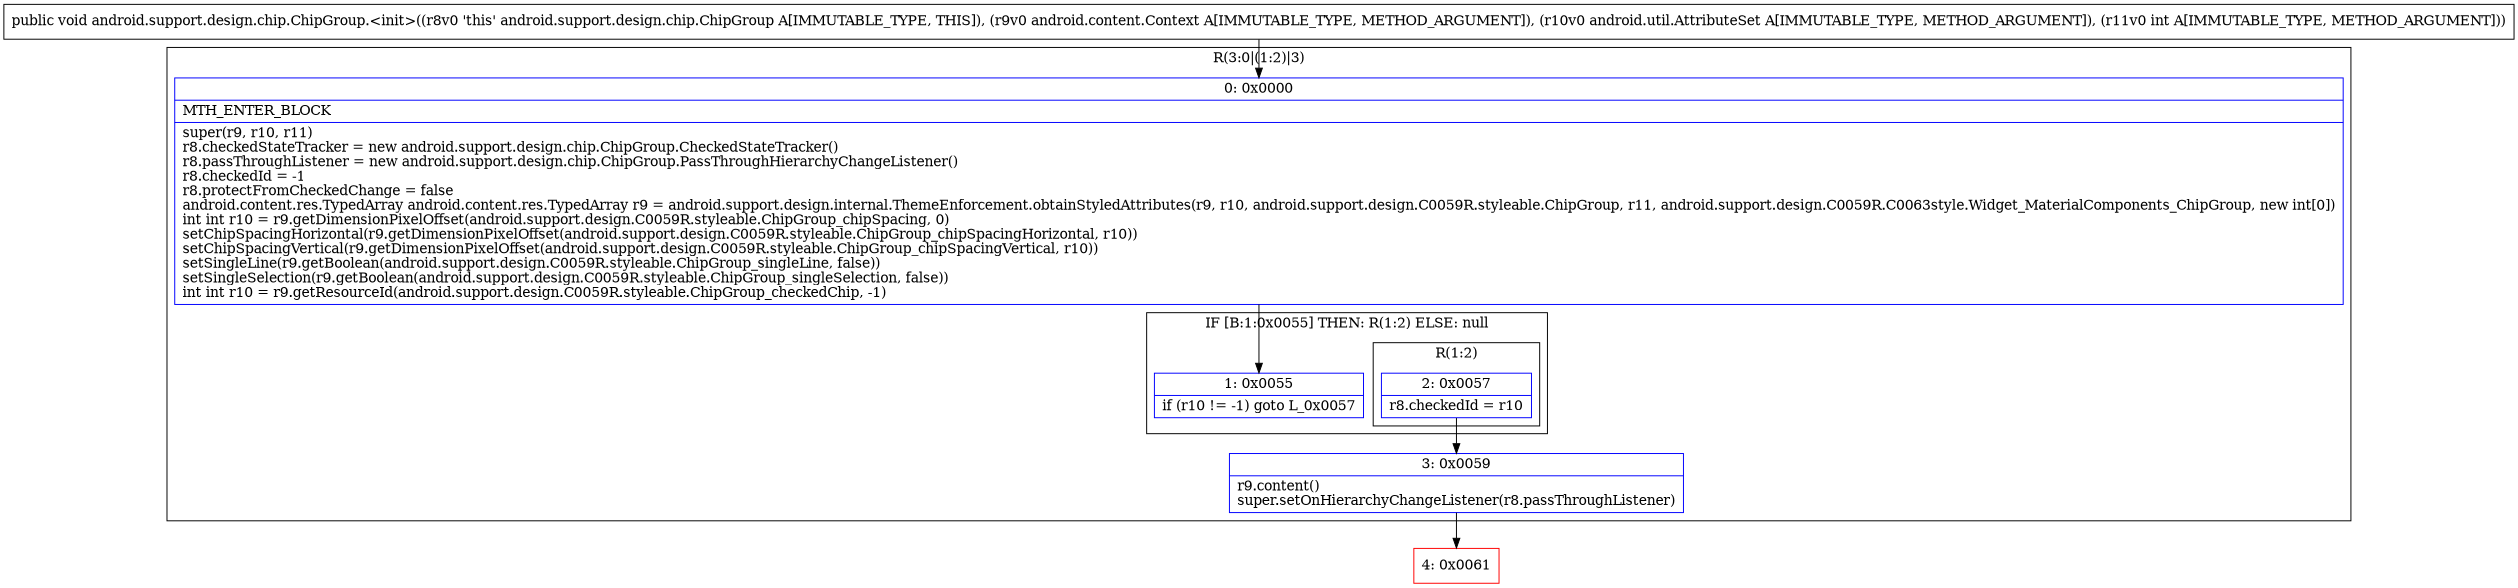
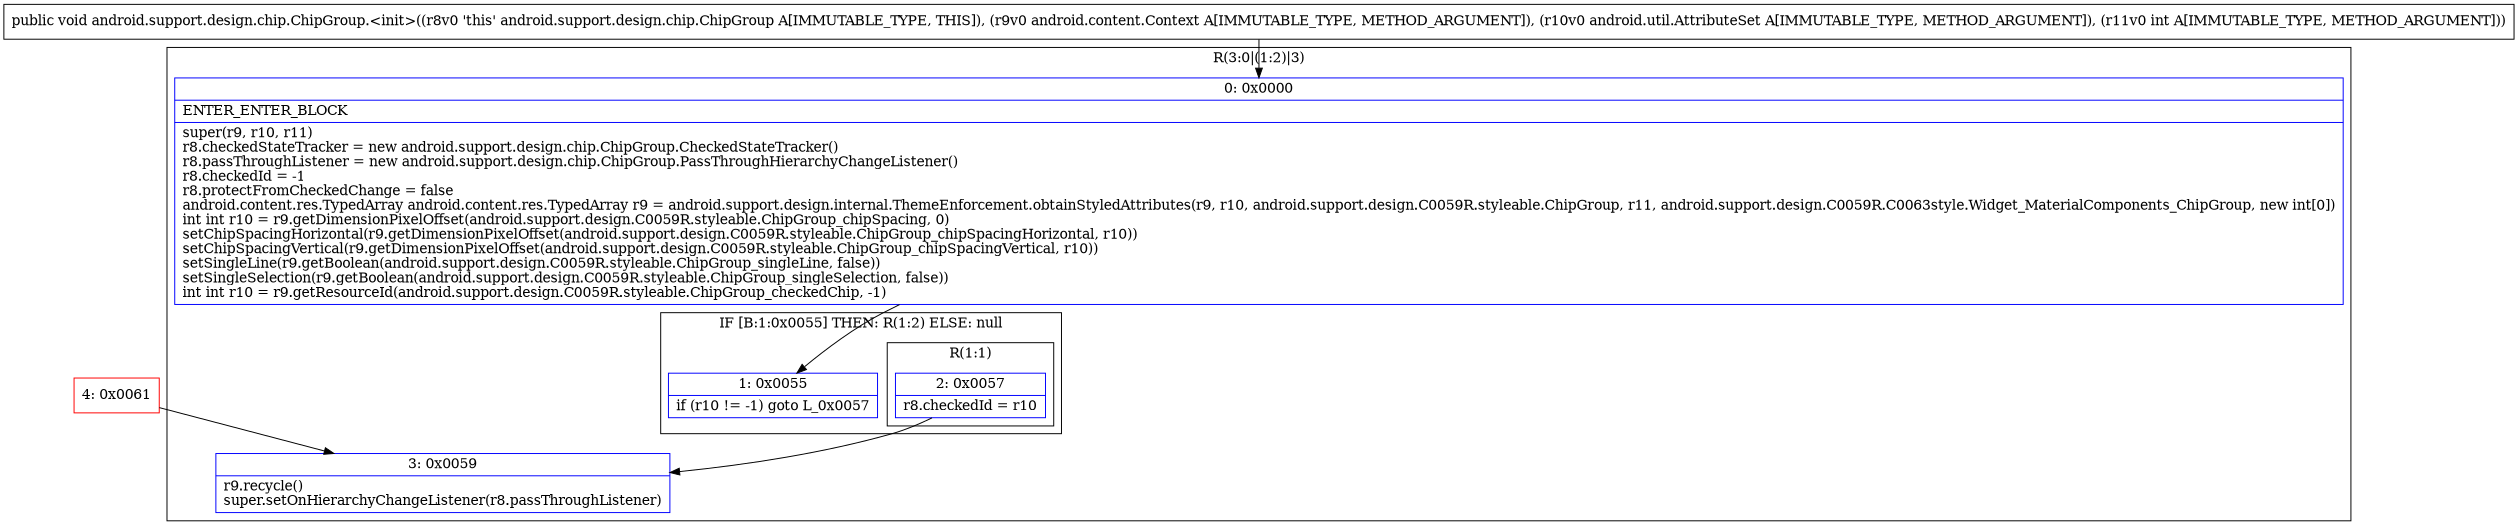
node "0: 0x0000": text "MTH_ENTER_BLOCK" -> "ENTER_ENTER_BLOCK"
cluster "R(1:2)": label "R(1:2)" -> "R(1:1)"
node "3: 0x0059": text "r9.content()" -> "r9.recycle()"
edge "3: 0x0059" -> "4: 0x0061": reversed
